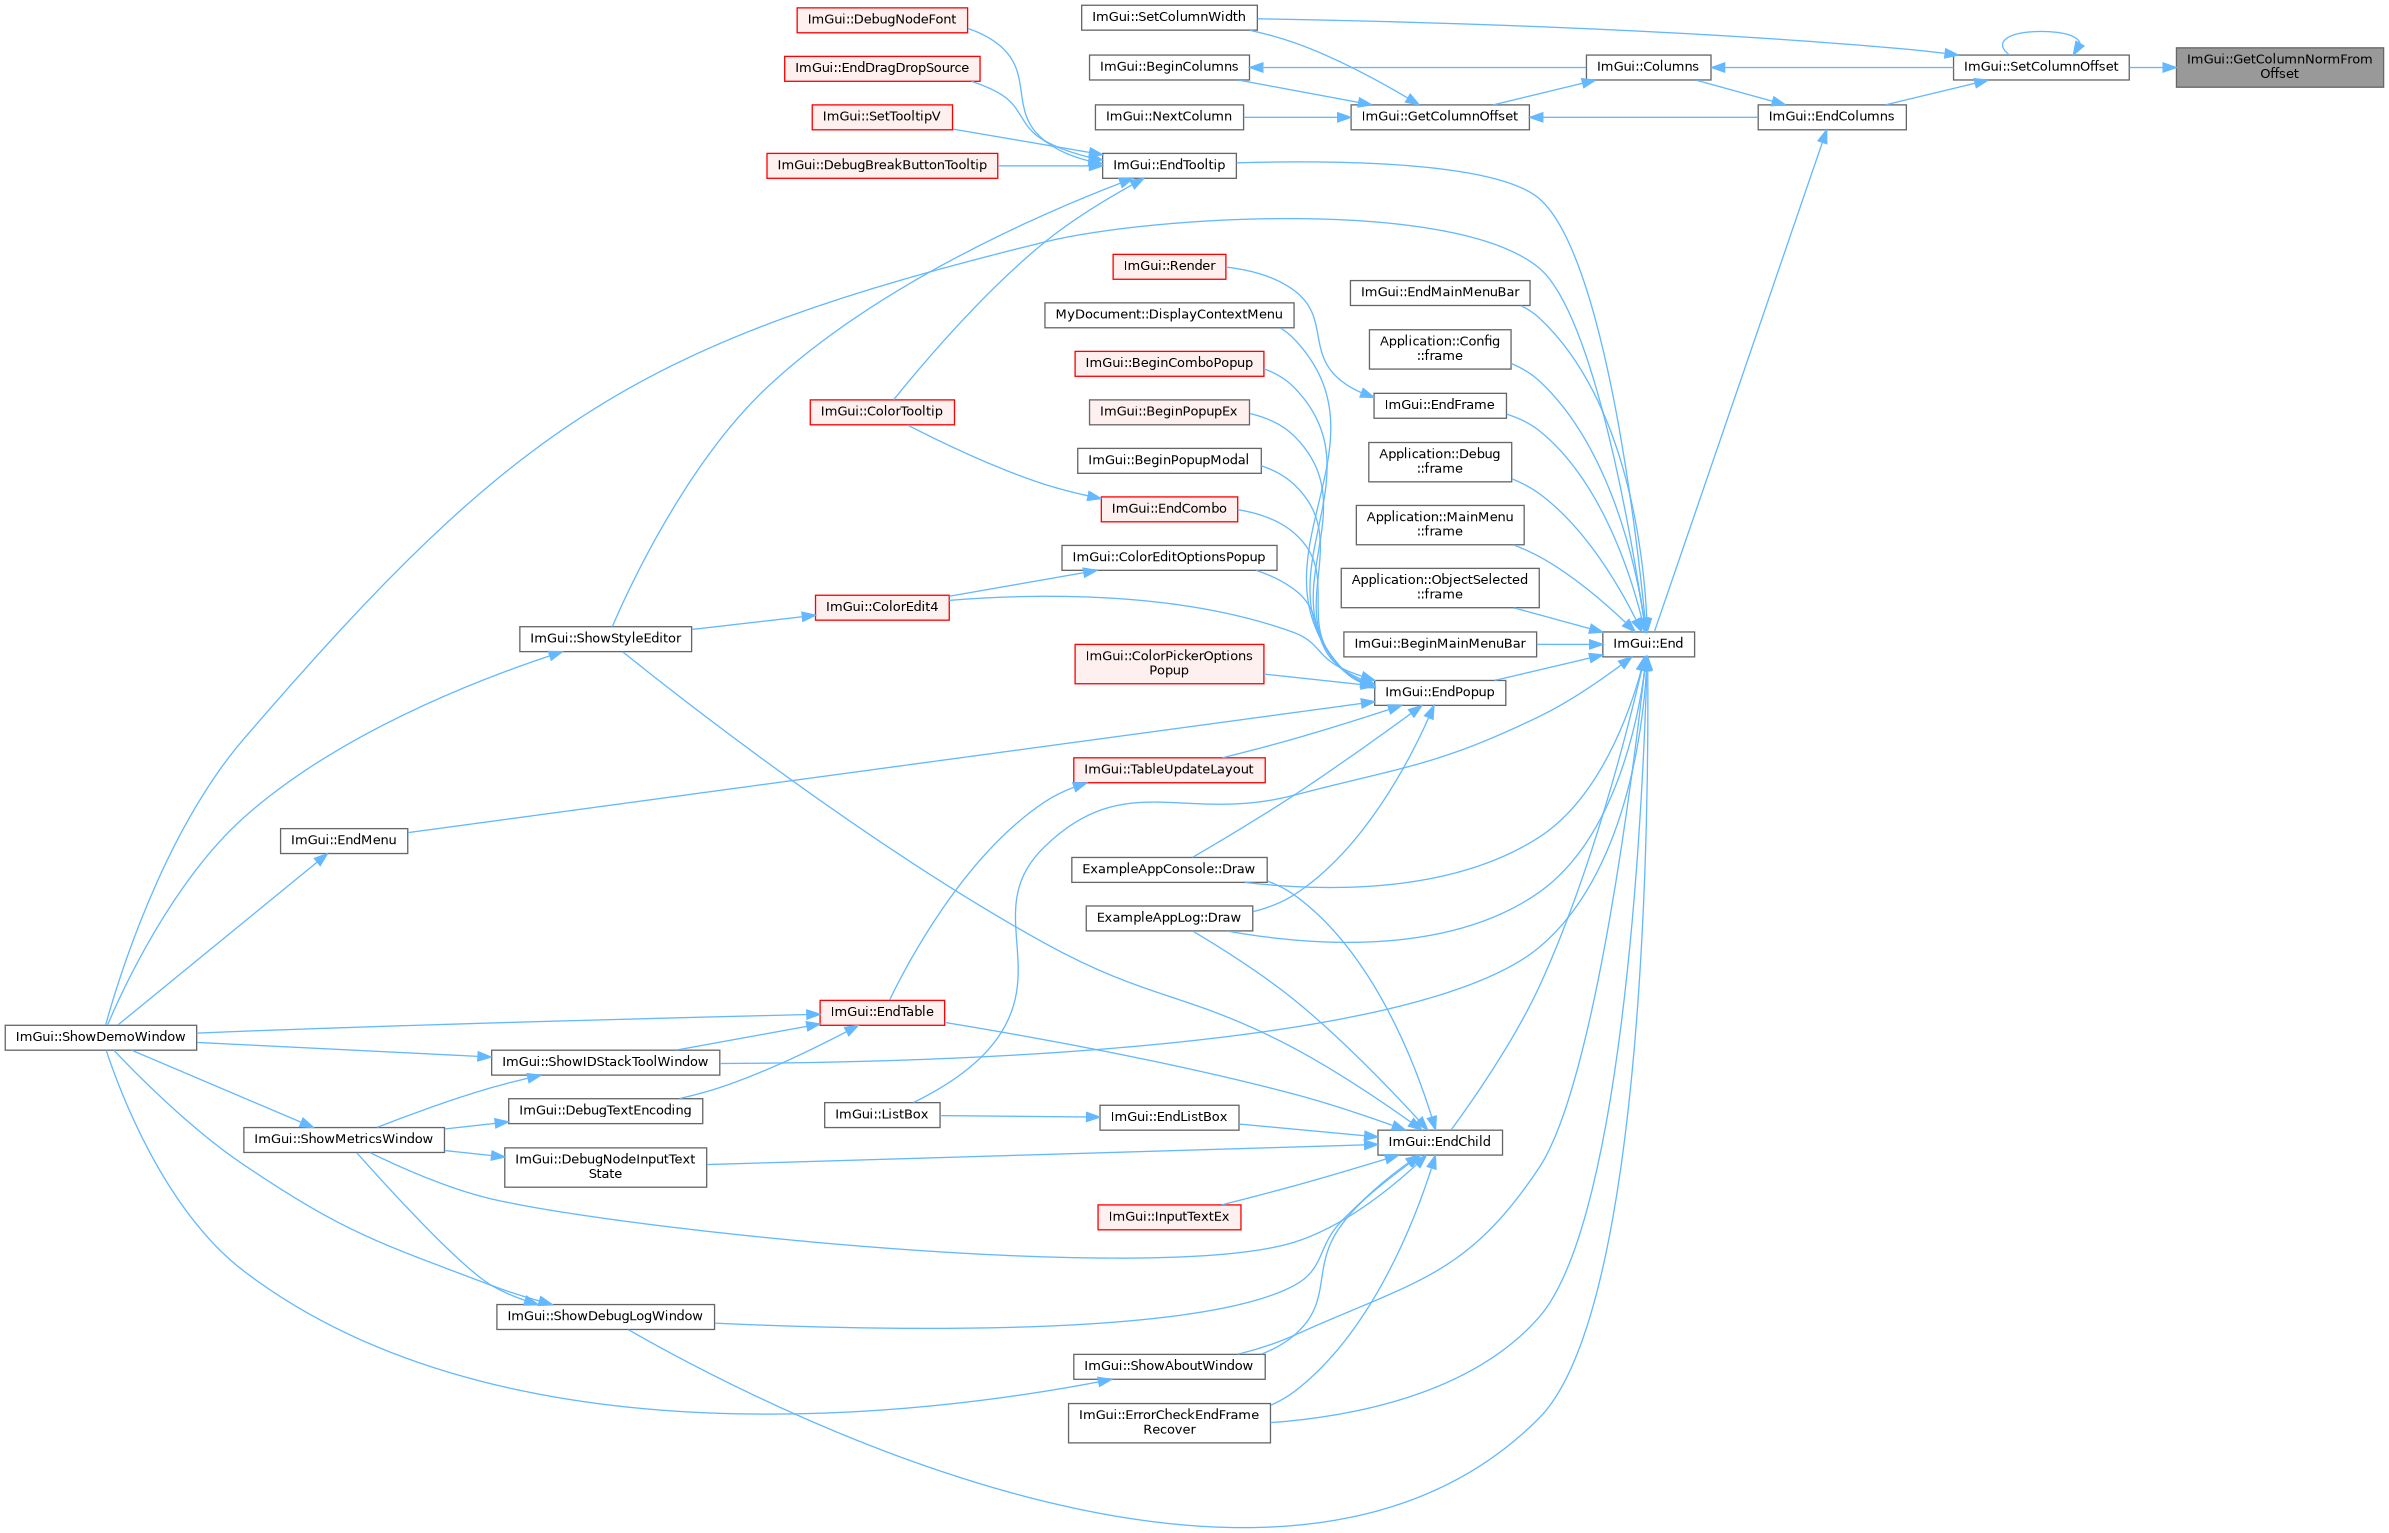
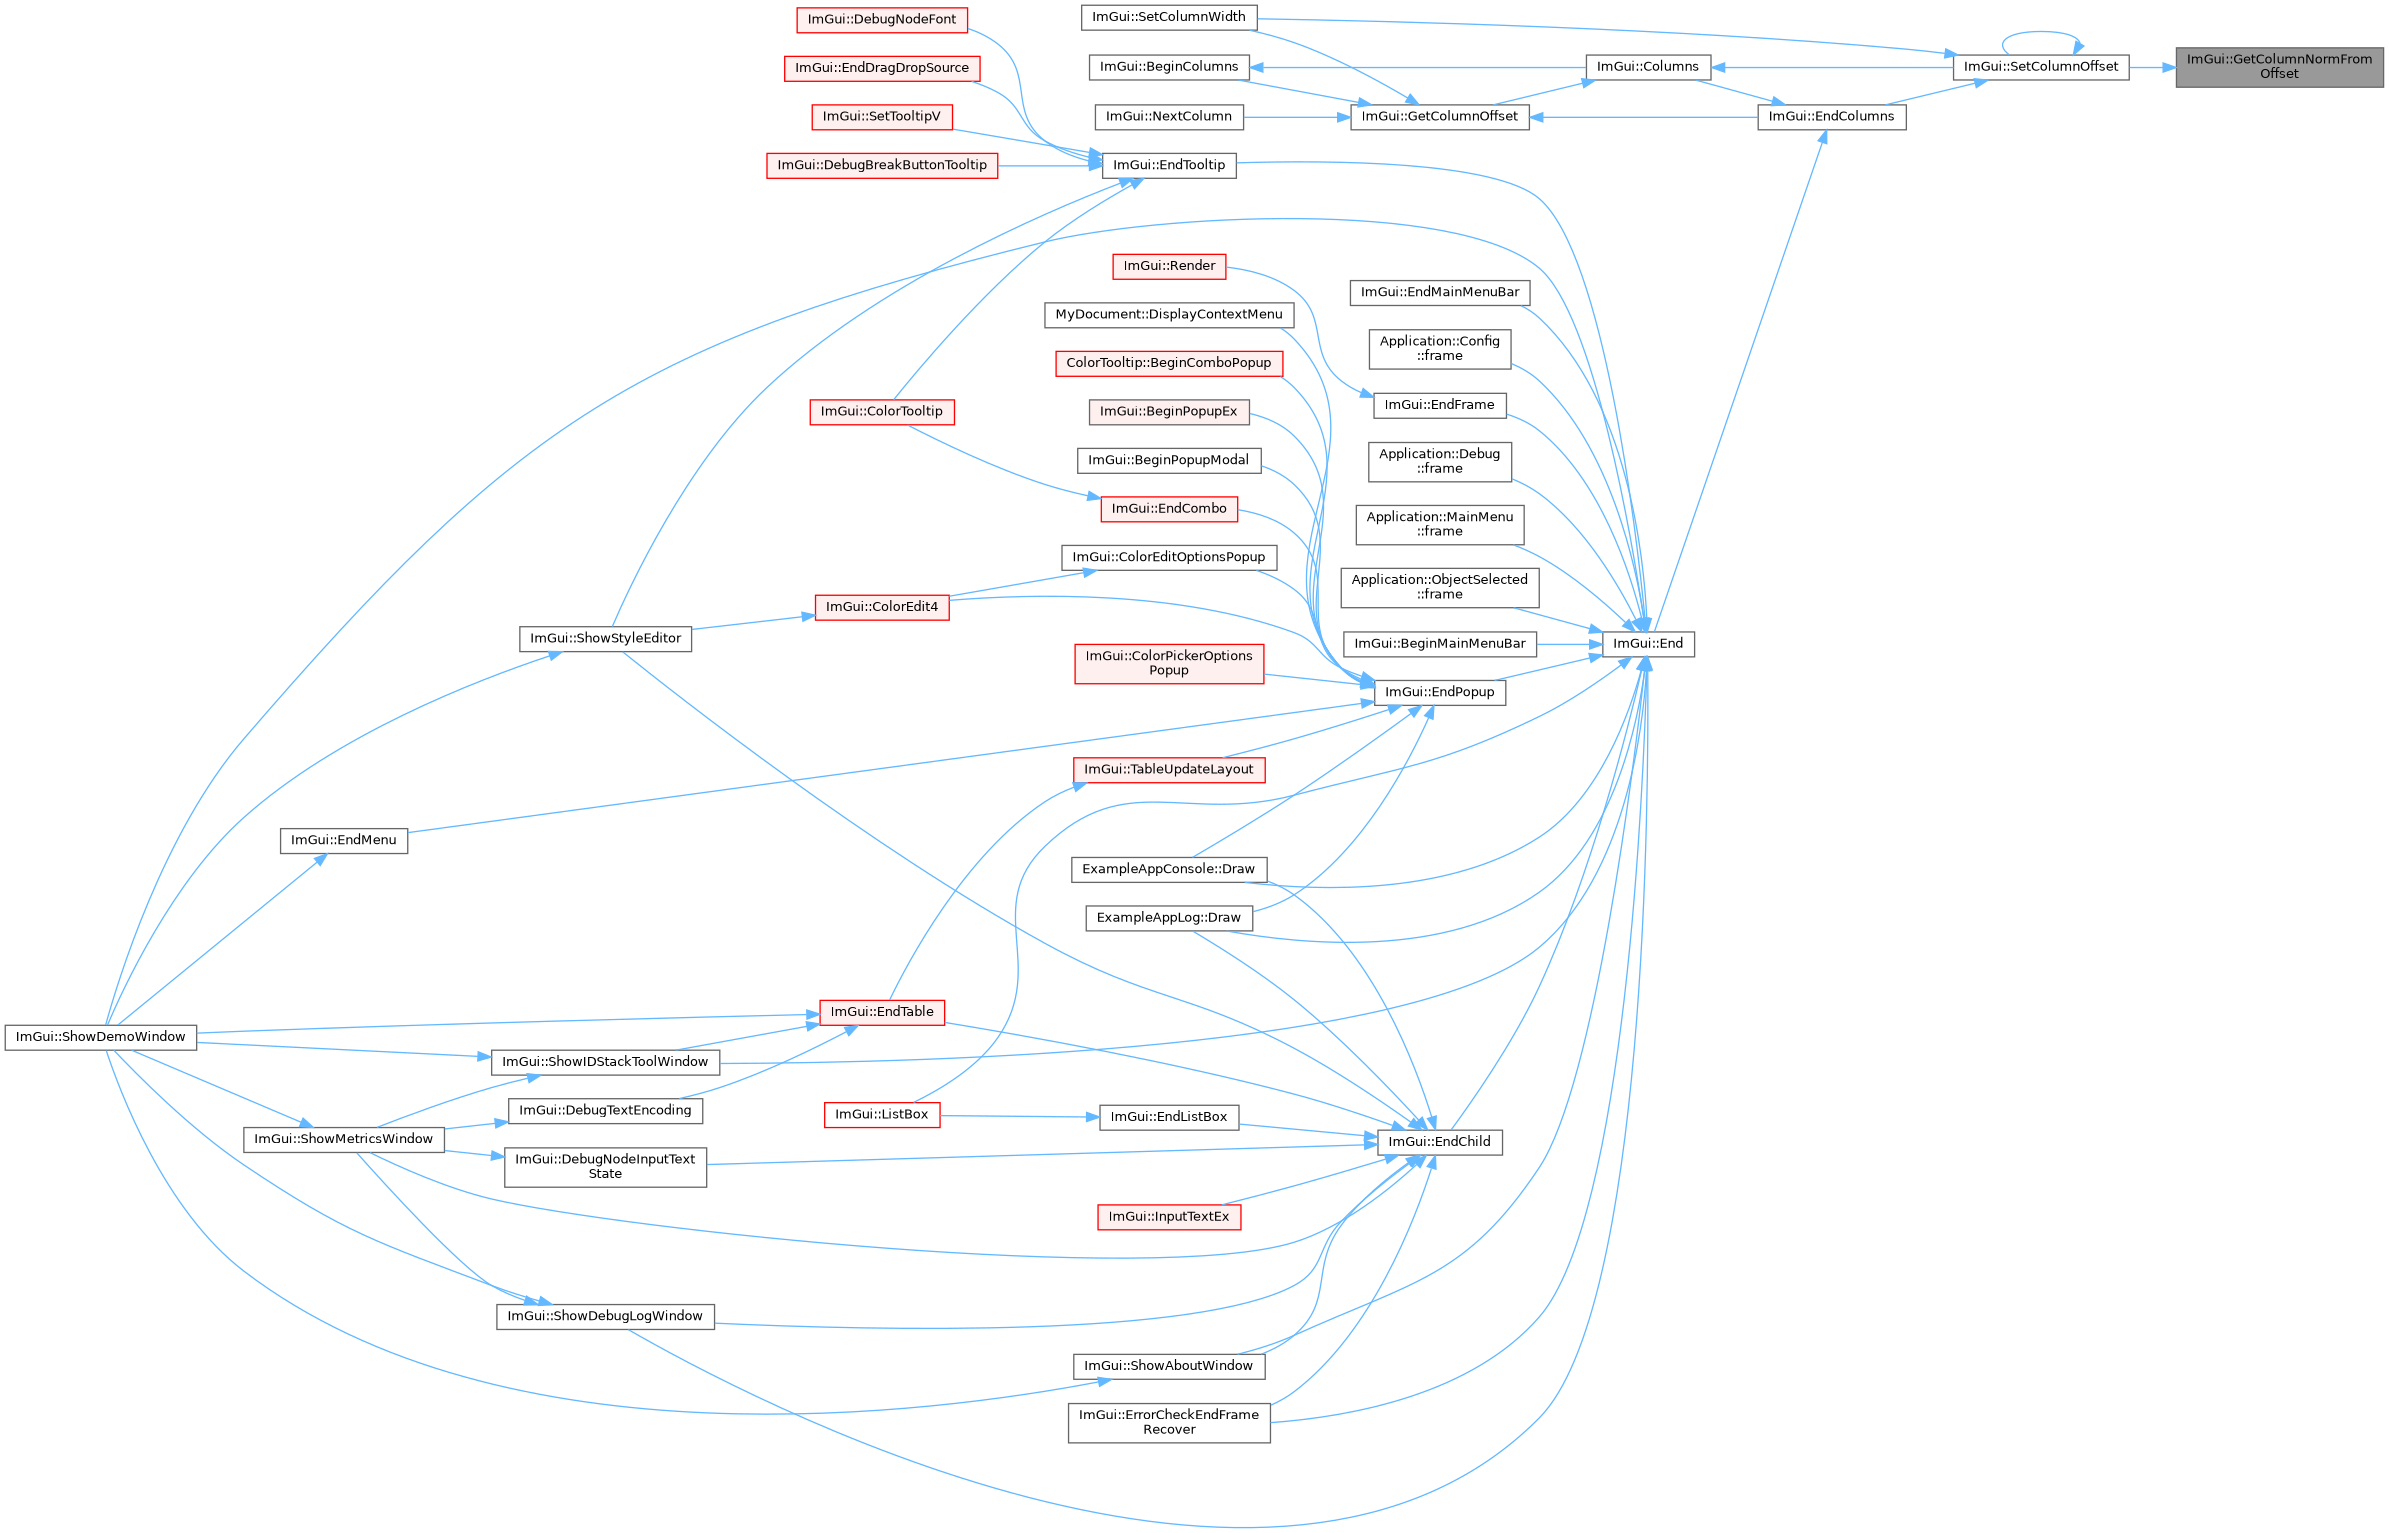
node "ImGui::BeginComboPopup": label "ImGui::BeginComboPopup" -> "ColorTooltip::BeginComboPopup"
node "ImGui::ListBox": color grey40 -> red
